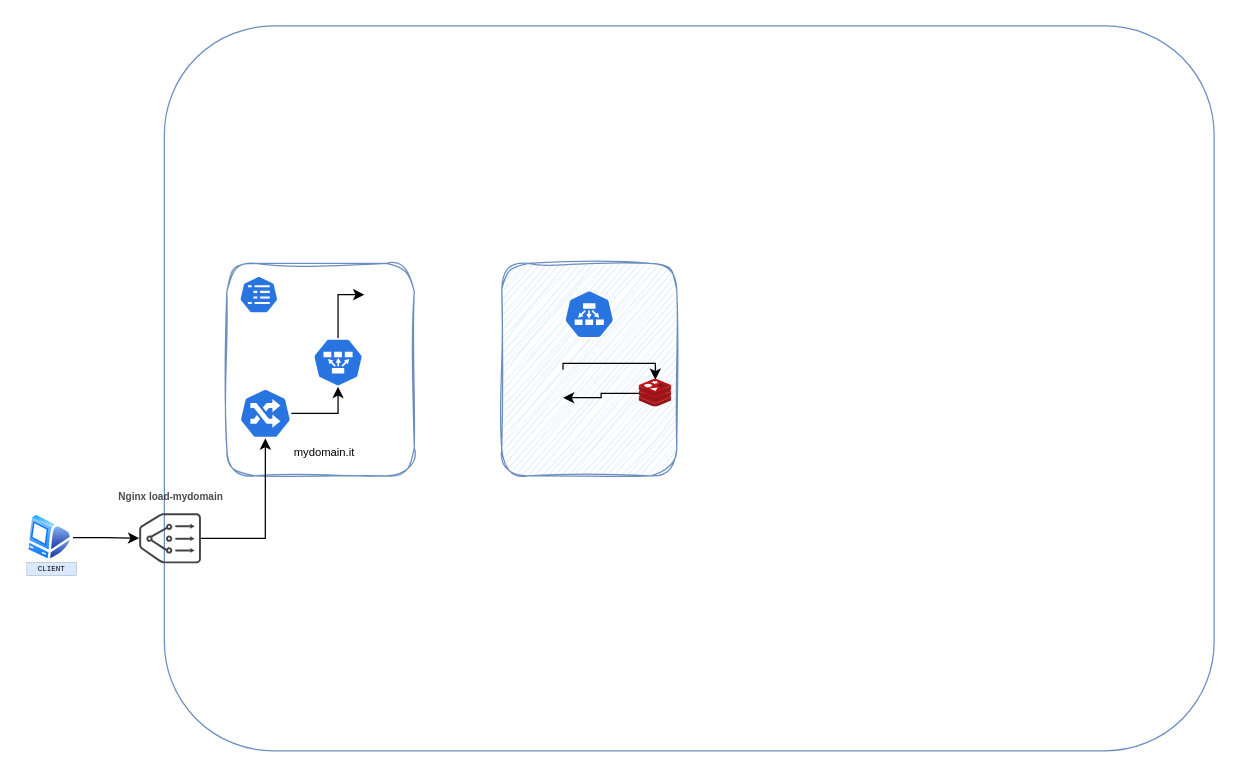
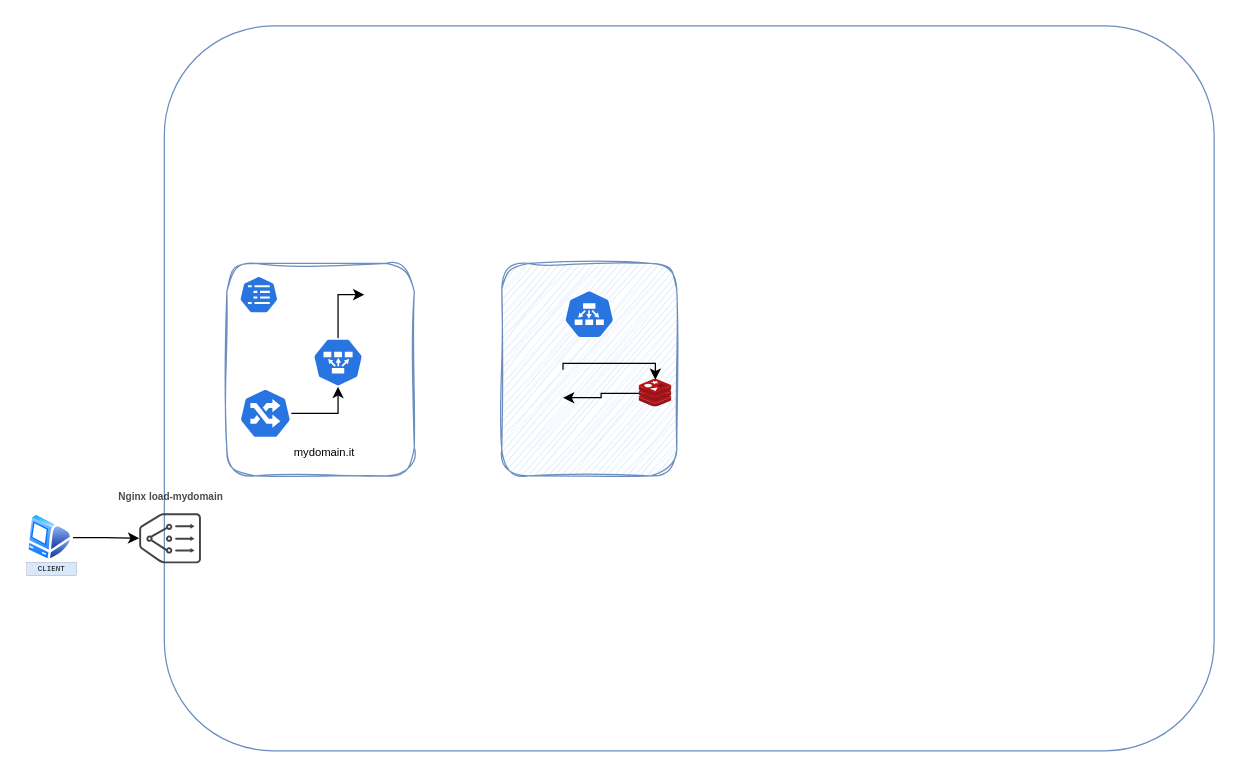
edge "Nginx load-mydomain" -> "mydomain.it": removed
